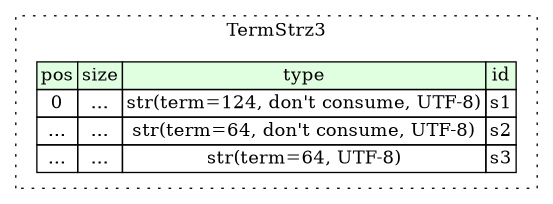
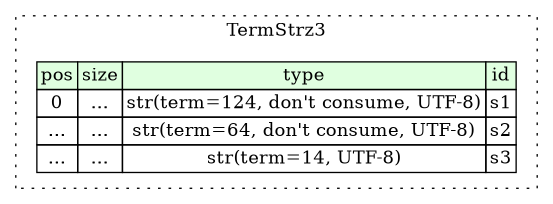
node "pos": text "str(term=64, UTF-8)" -> "str(term=14, UTF-8)"
